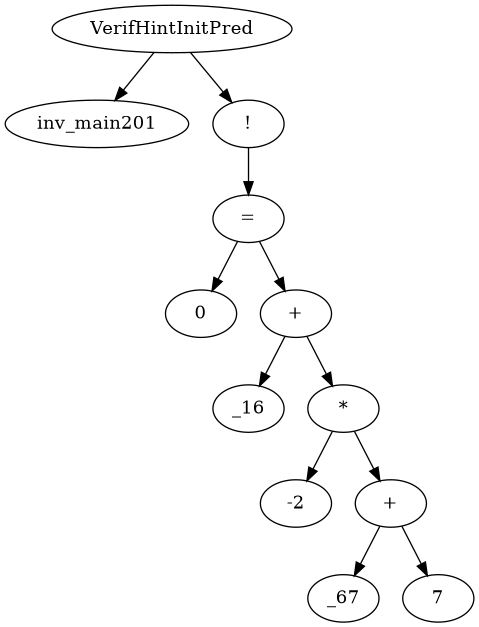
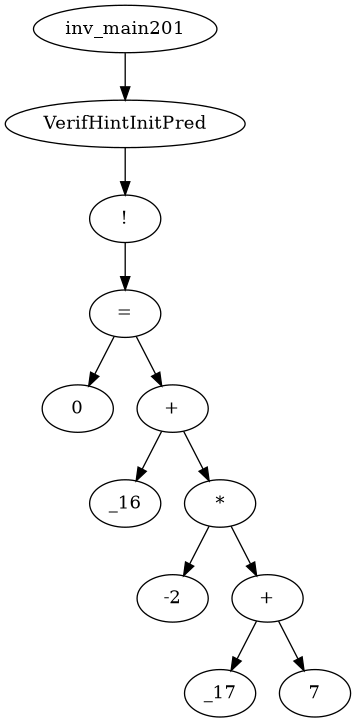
edge "VerifHintInitPred" -> "inv_main201": reversed
node "_67": label "_67" -> "_17"
